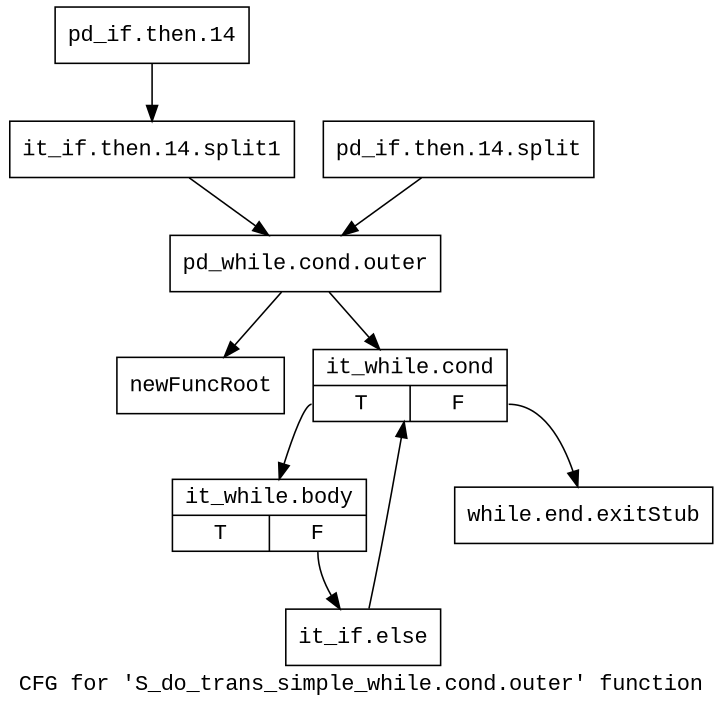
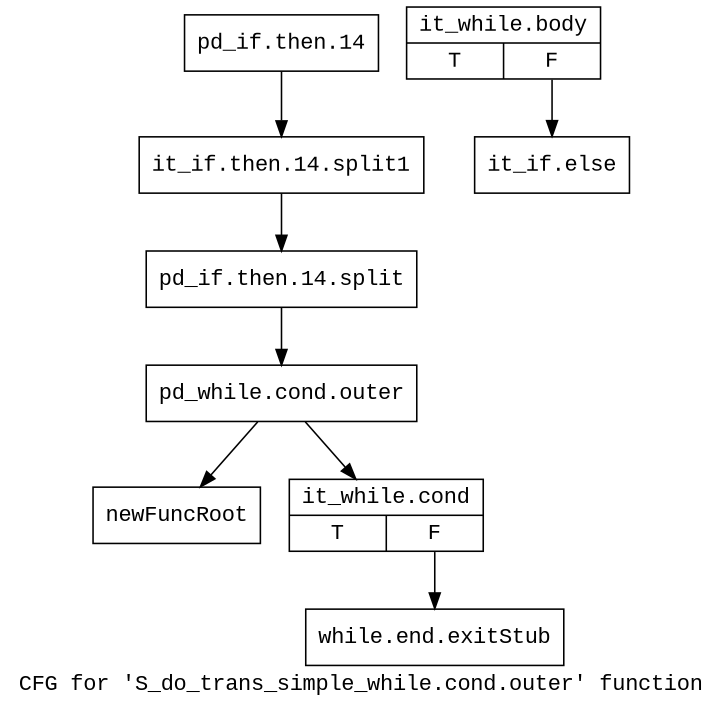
edge "it_if.then.14.split1" -> "pd_while.cond.outer": now "it_if.then.14.split1" -> "pd_if.then.14.split"
edge "it_while.cond" -> "it_while.body": removed
edge "it_if.else" -> "it_while.cond": removed
